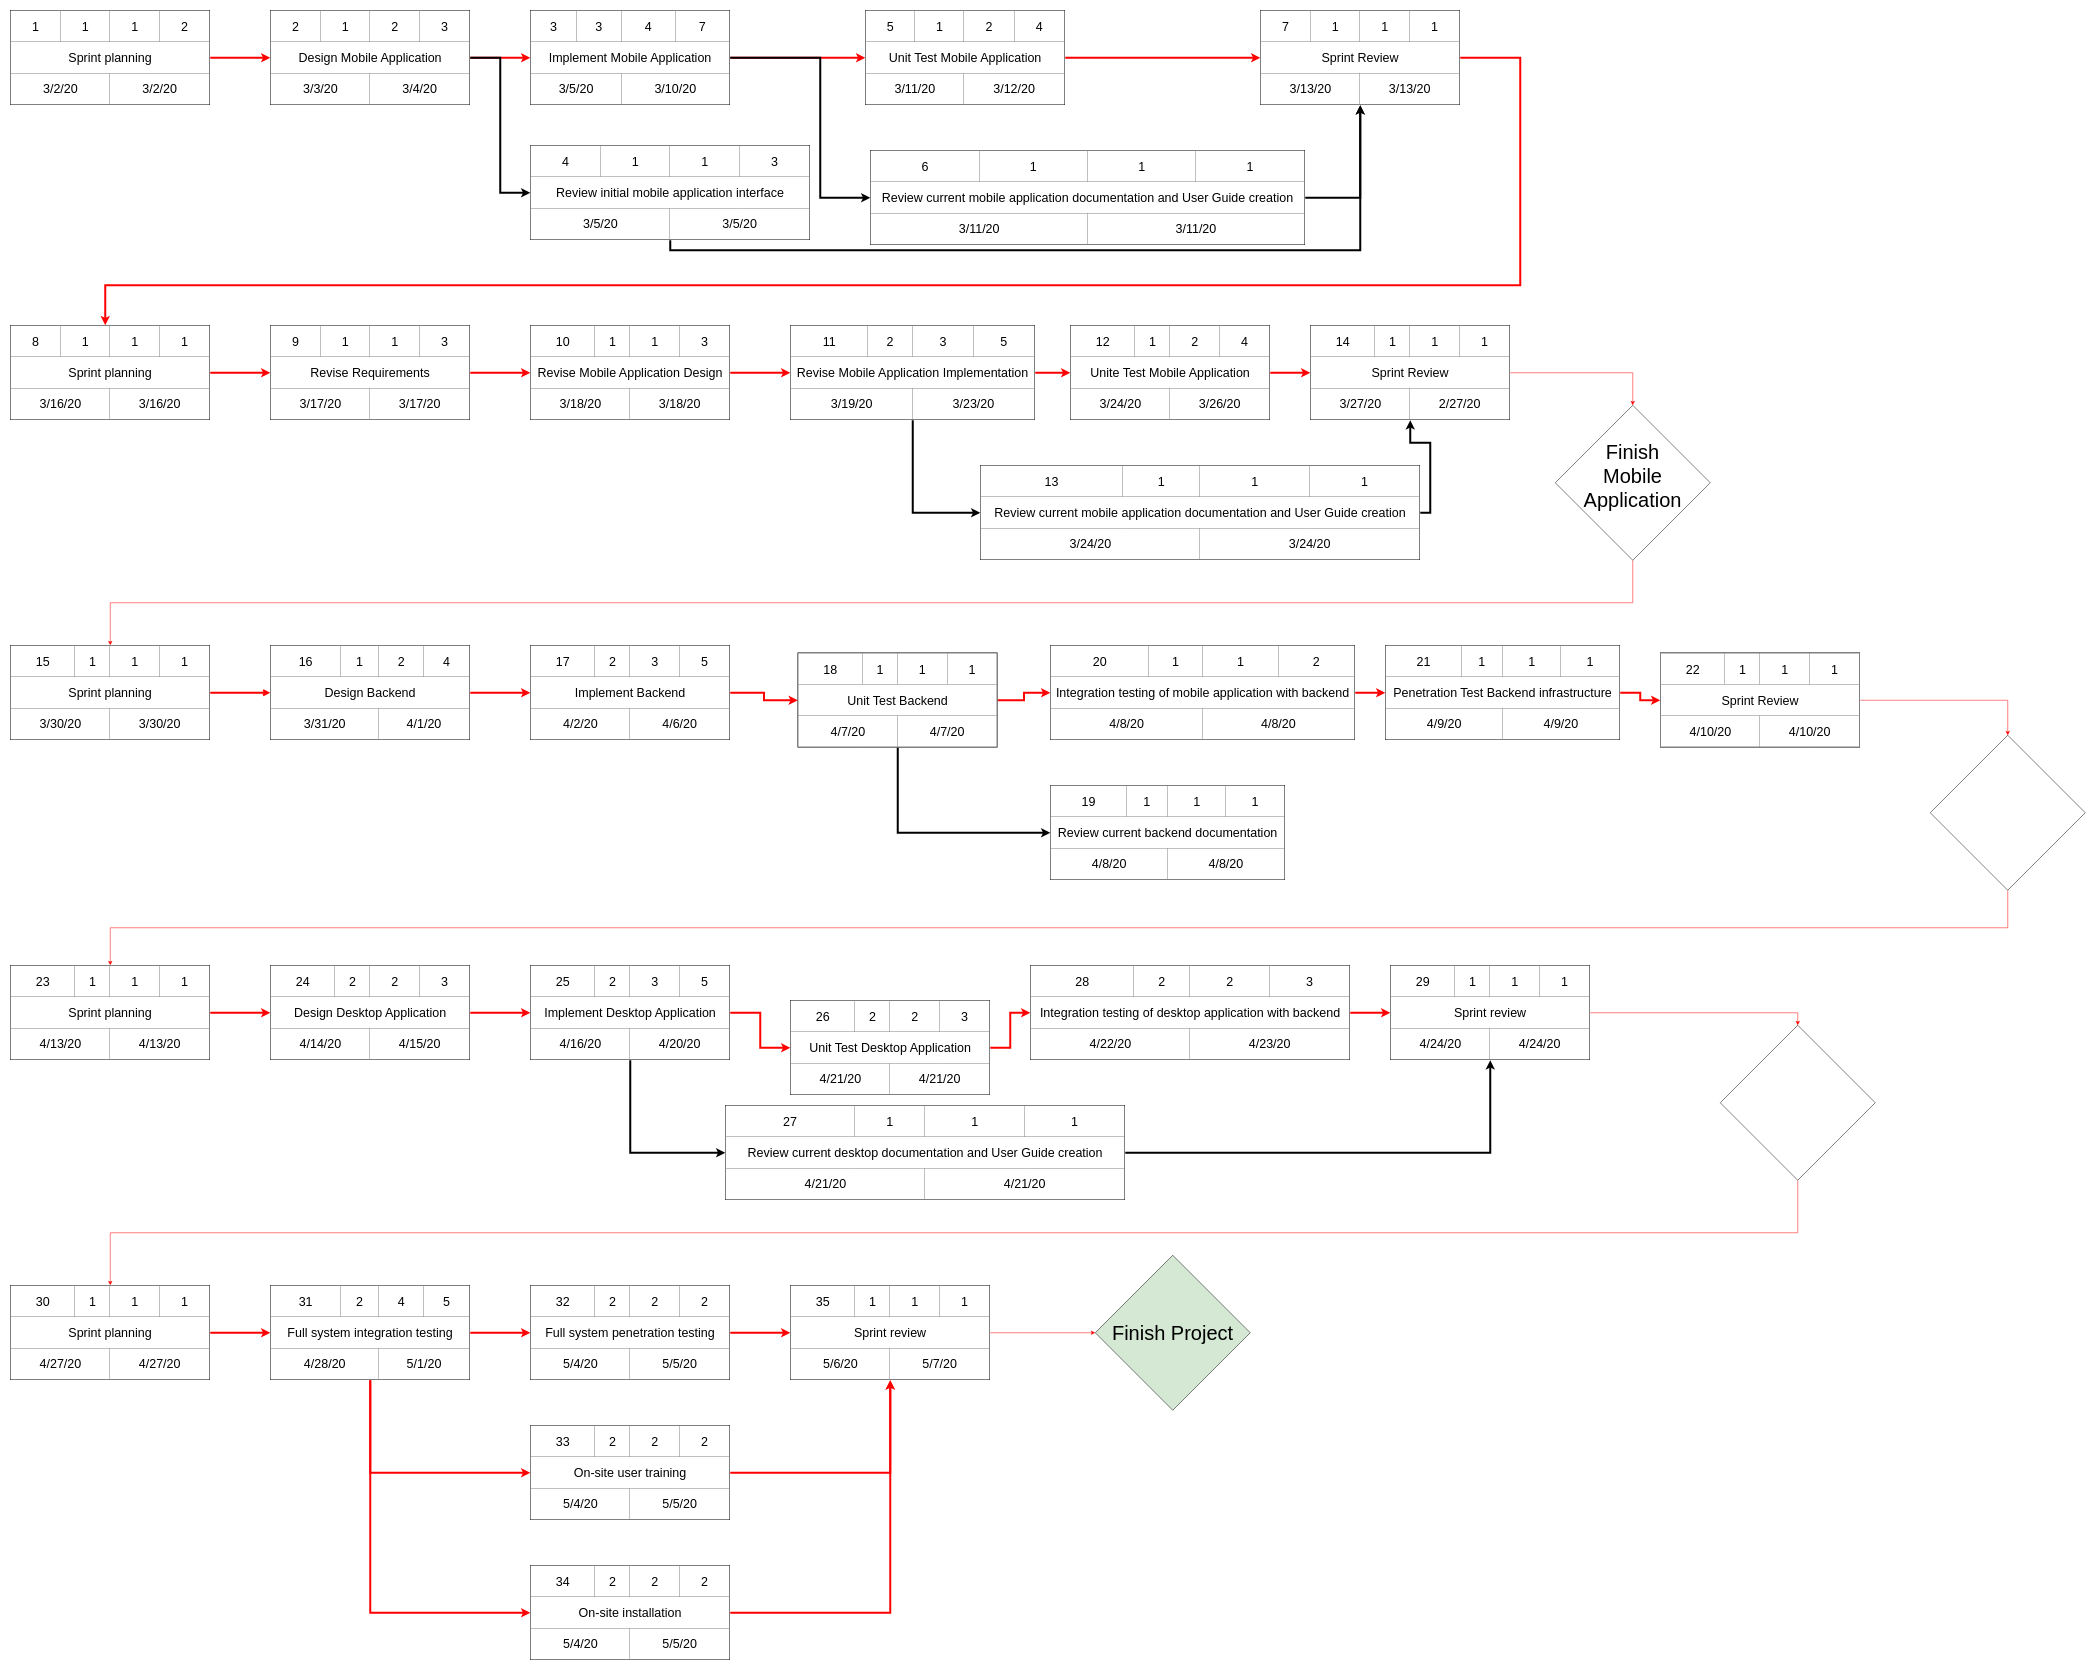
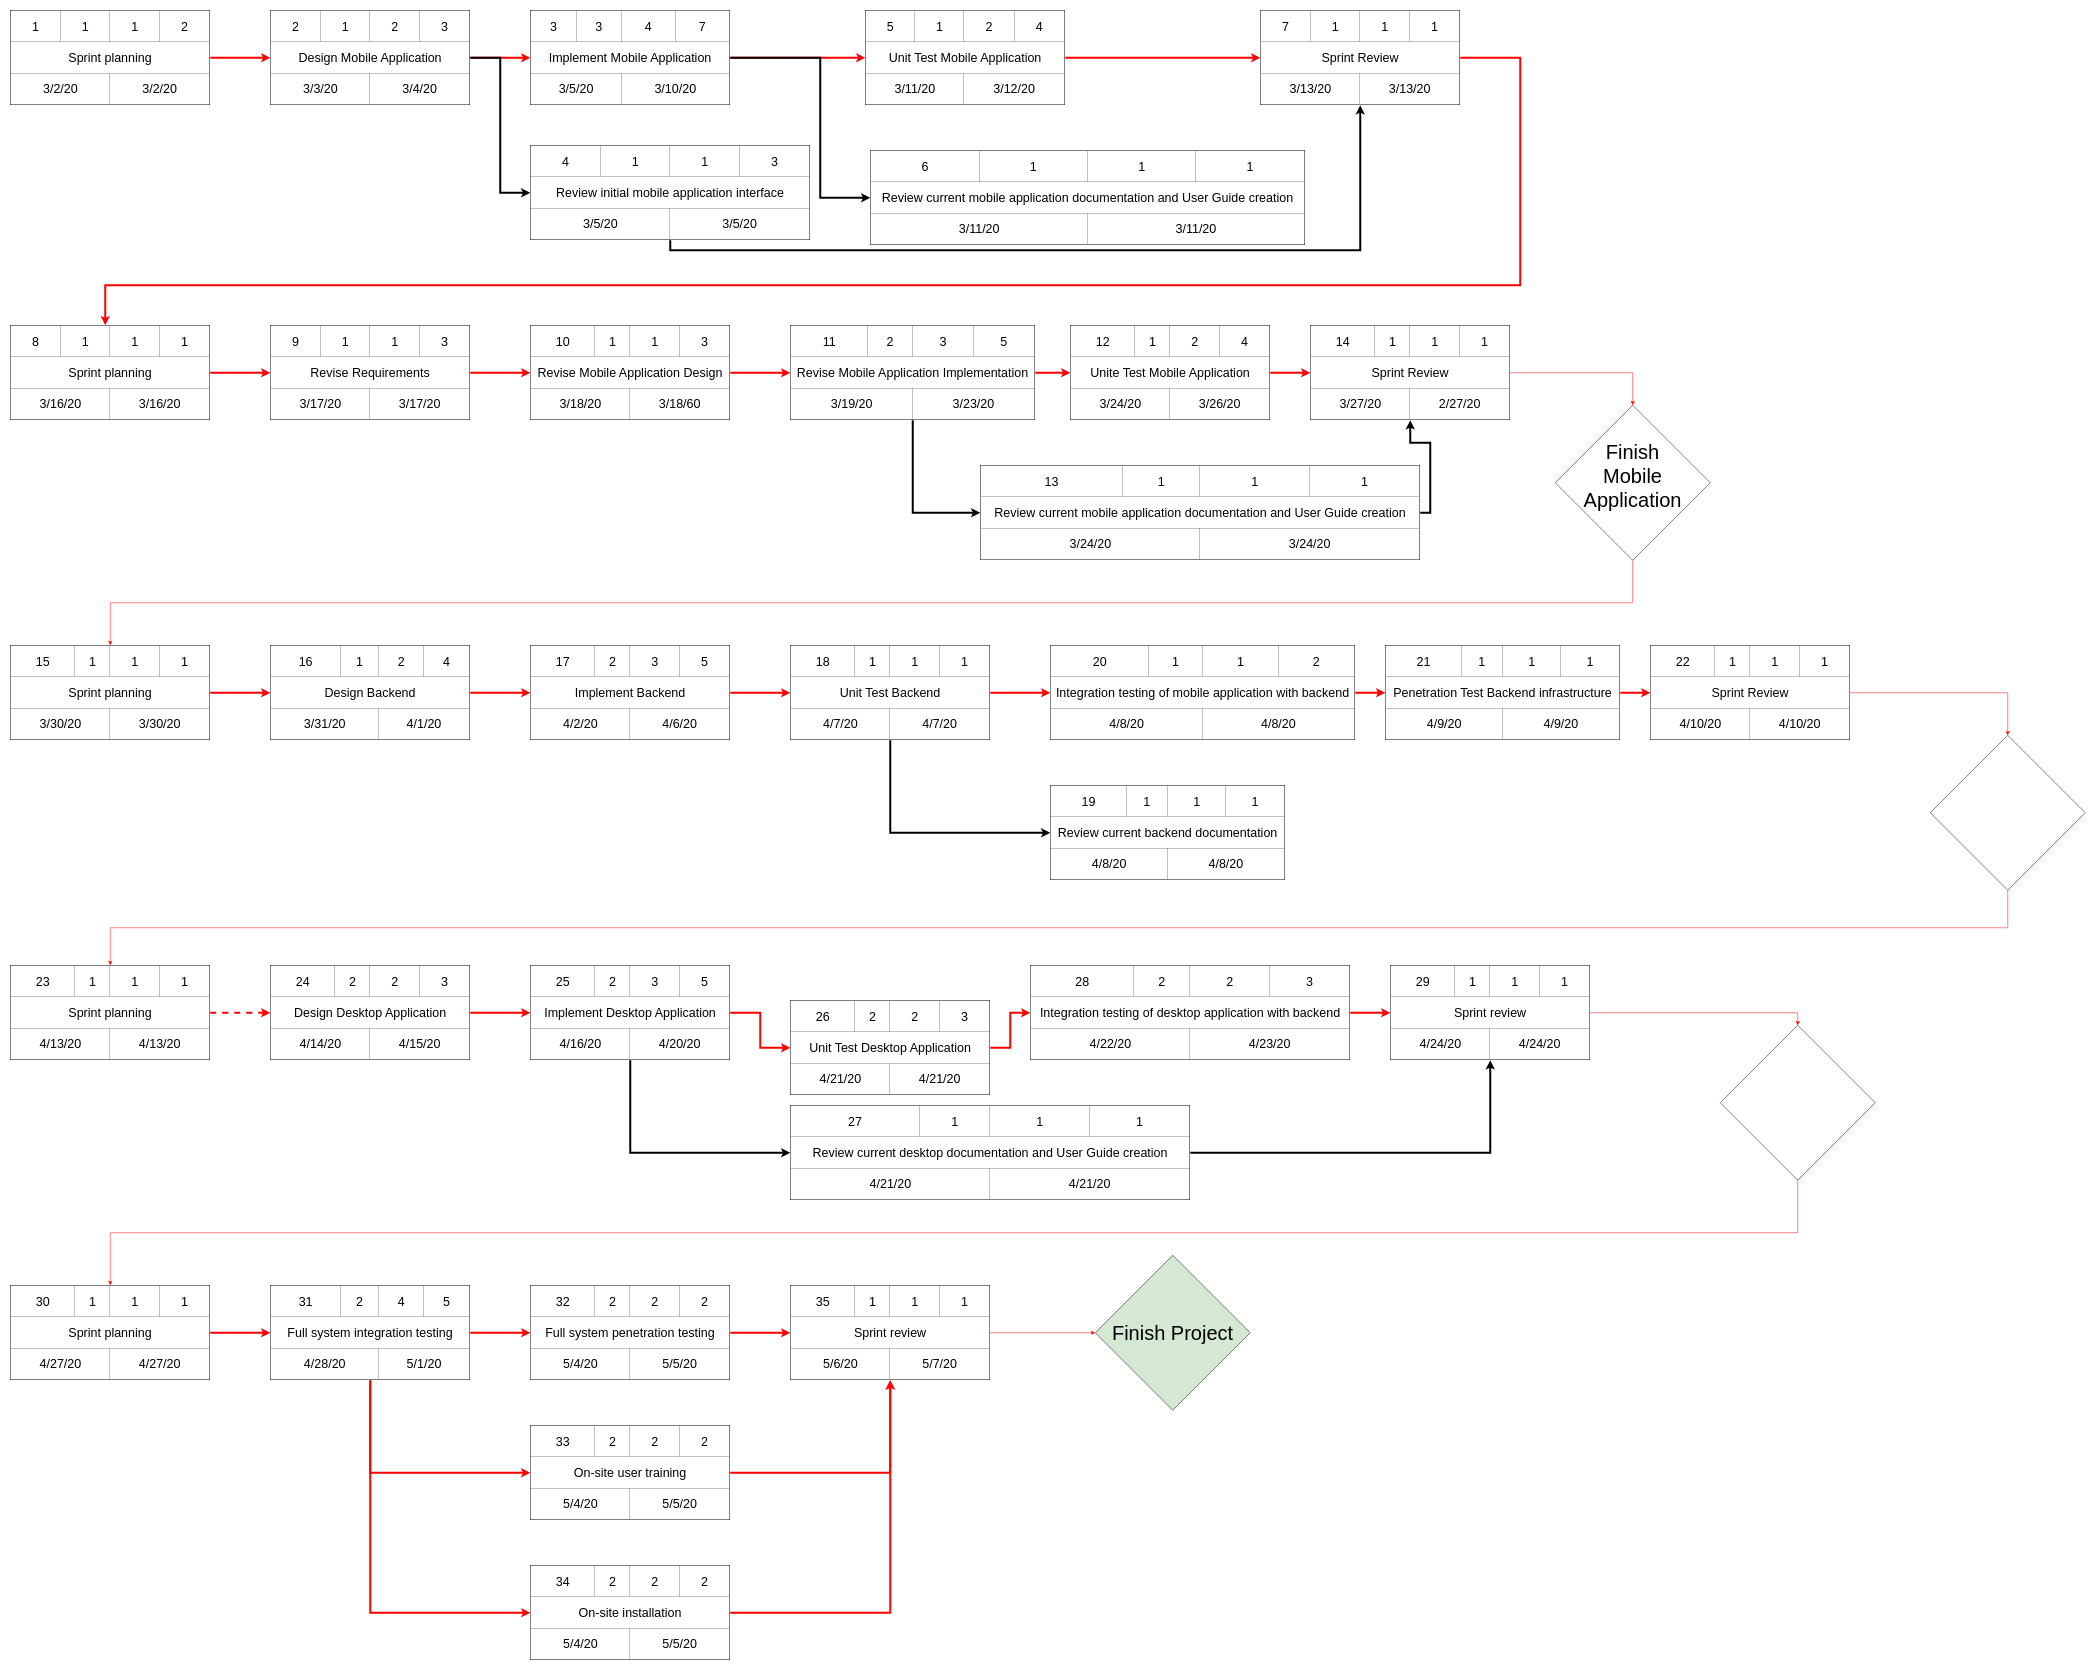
edge "6 1 1 1 Review current mobile application documentation and User Guide creation 3/11/20 3/11/20" -> "7 1 1 1 Sprint Review 3/13/20 3/13/20": removed
node "10 1 1 3 Revise Mobile Application Design 3/18/20 3/18/20": label "10 1 1 3 Revise Mobile Application Design 3/18/20 3/18/20" -> "10 1 1 3 Revise Mobile Application Design 3/18/20 3/18/60"
edge "15 1 1 1 Sprint planning 3/30/20 3/30/20" -> "16 1 2 4 Design Backend 3/31/20 4/1/20": arrowhead open -> classic
node "18 1 1 1 Unit Test Backend 4/7/20 4/7/20": moved (898, 700) -> (890, 693)
node "22 1 1 1 Sprint Review 4/10/20 4/10/20": moved (1760, 700) -> (1750, 693)
edge "23 1 1 1 Sprint planning 4/13/20 4/13/20" -> "24 2 2 3 Design Desktop Application 4/14/20 4/15/20": style solid -> dashed
node "27 1 1 1 Review current desktop documentation and User Guide creation 4/21/20 4/21/20": moved (925, 1153) -> (990, 1153)
